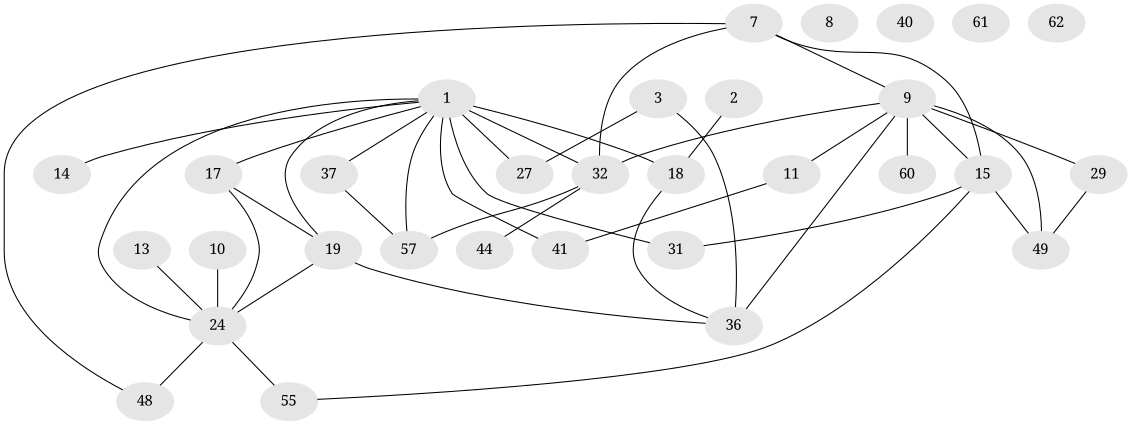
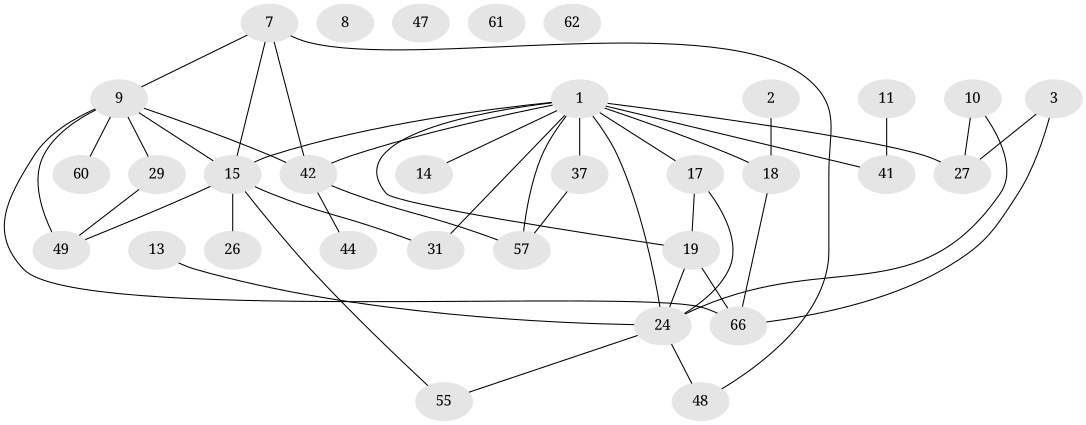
node "40": label "40" -> "47"
edge "1" -- "15": added
edge "9" -- "11": removed
edge "10" -- "27": added
node "32": label "32" -> "42"
node "26": added
node "36": label "36" -> "66"
